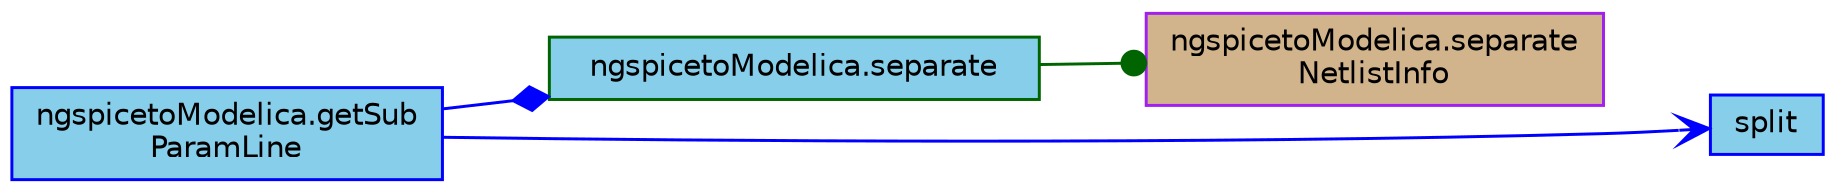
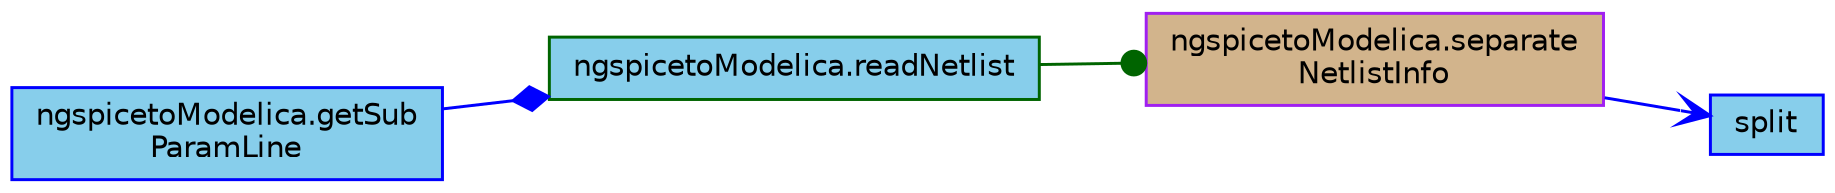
node "ngspicetoModelica.separate": label "ngspicetoModelica.separate" -> "ngspicetoModelica.readNetlist"
edge "ngspicetoModelica.getSub ParamLine" -> "split": now "ngspicetoModelica.separate NetlistInfo" -> "split"
